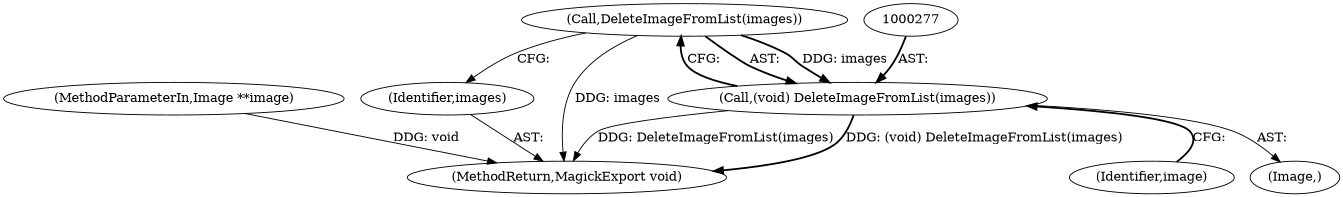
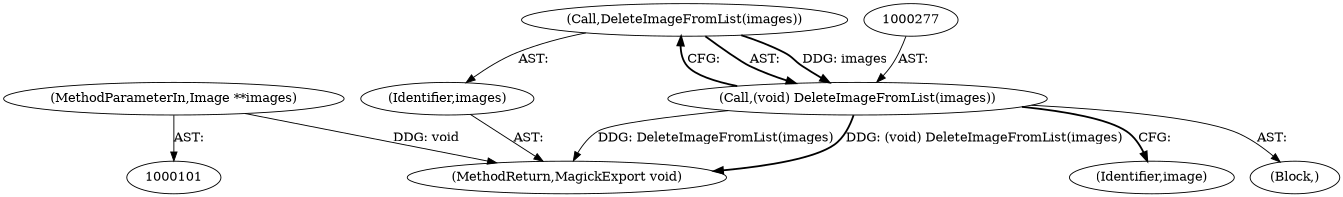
edge "1000277" -> "(Call,(void) DeleteImageFromList(images))": style bold -> solid
edge "(Call,DeleteImageFromList(images))" -> "(Identifier,images)": label "CFG: " -> "AST: "
edge "(Call,DeleteImageFromList(images))" -> "(MethodReturn,MagickExport void)": removed, label "DDG: images"
node "(MethodParameterIn,Image **image)": label "(MethodParameterIn,Image **image)" -> "(MethodParameterIn,Image **images)"
edge "(Identifier,image)" -> "(Call,(void) DeleteImageFromList(images))": reversed
node "1000101": added
node "(Image,)": label "(Image,)" -> "(Block,)"
